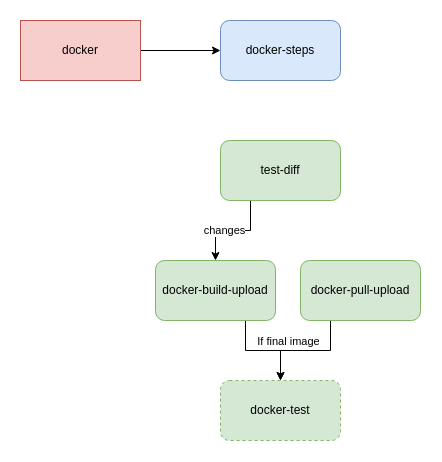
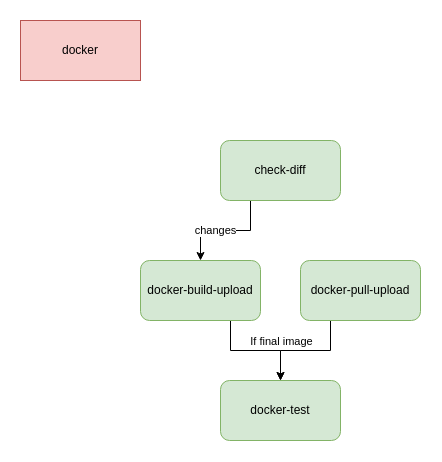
edge "docker" -> "docker-steps": removed
node "docker-steps": removed
node "test-diff": label "test-diff" -> "check-diff"
node "docker-build-upload": moved (216, 291) -> (201, 291)
node "docker-test": style dashed -> solid
